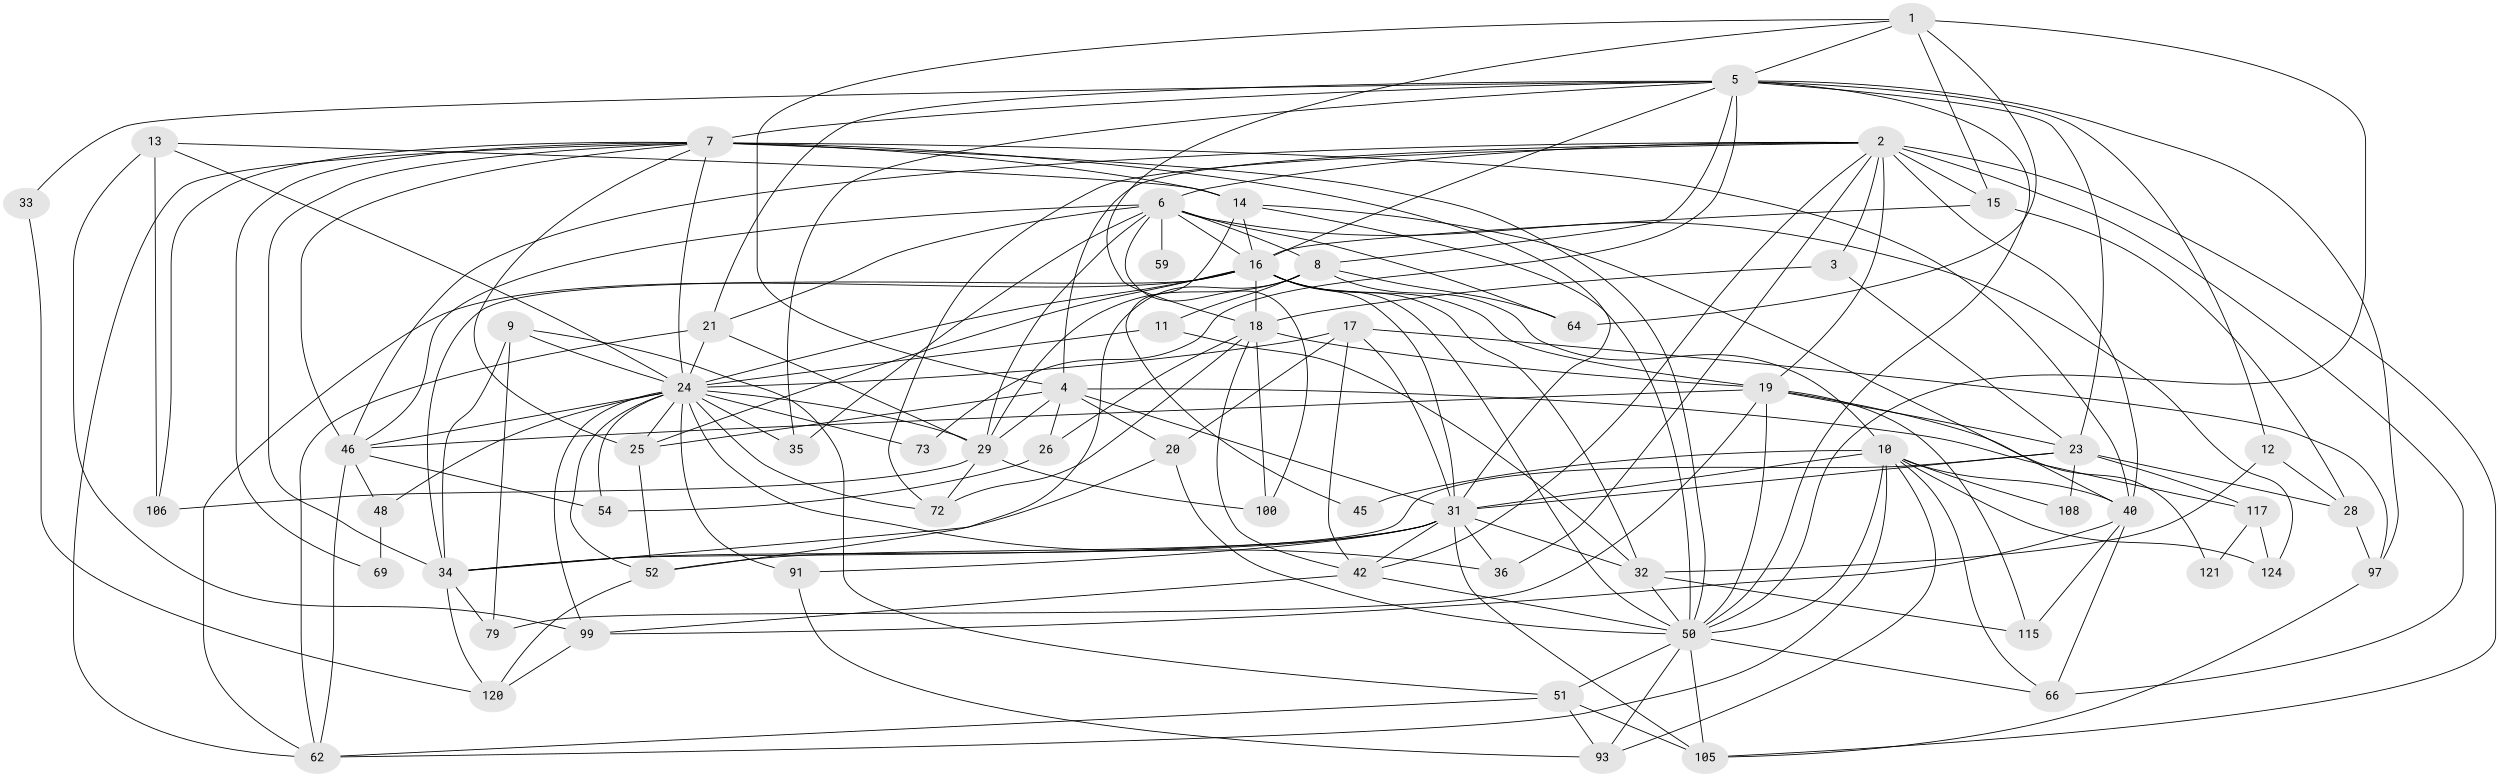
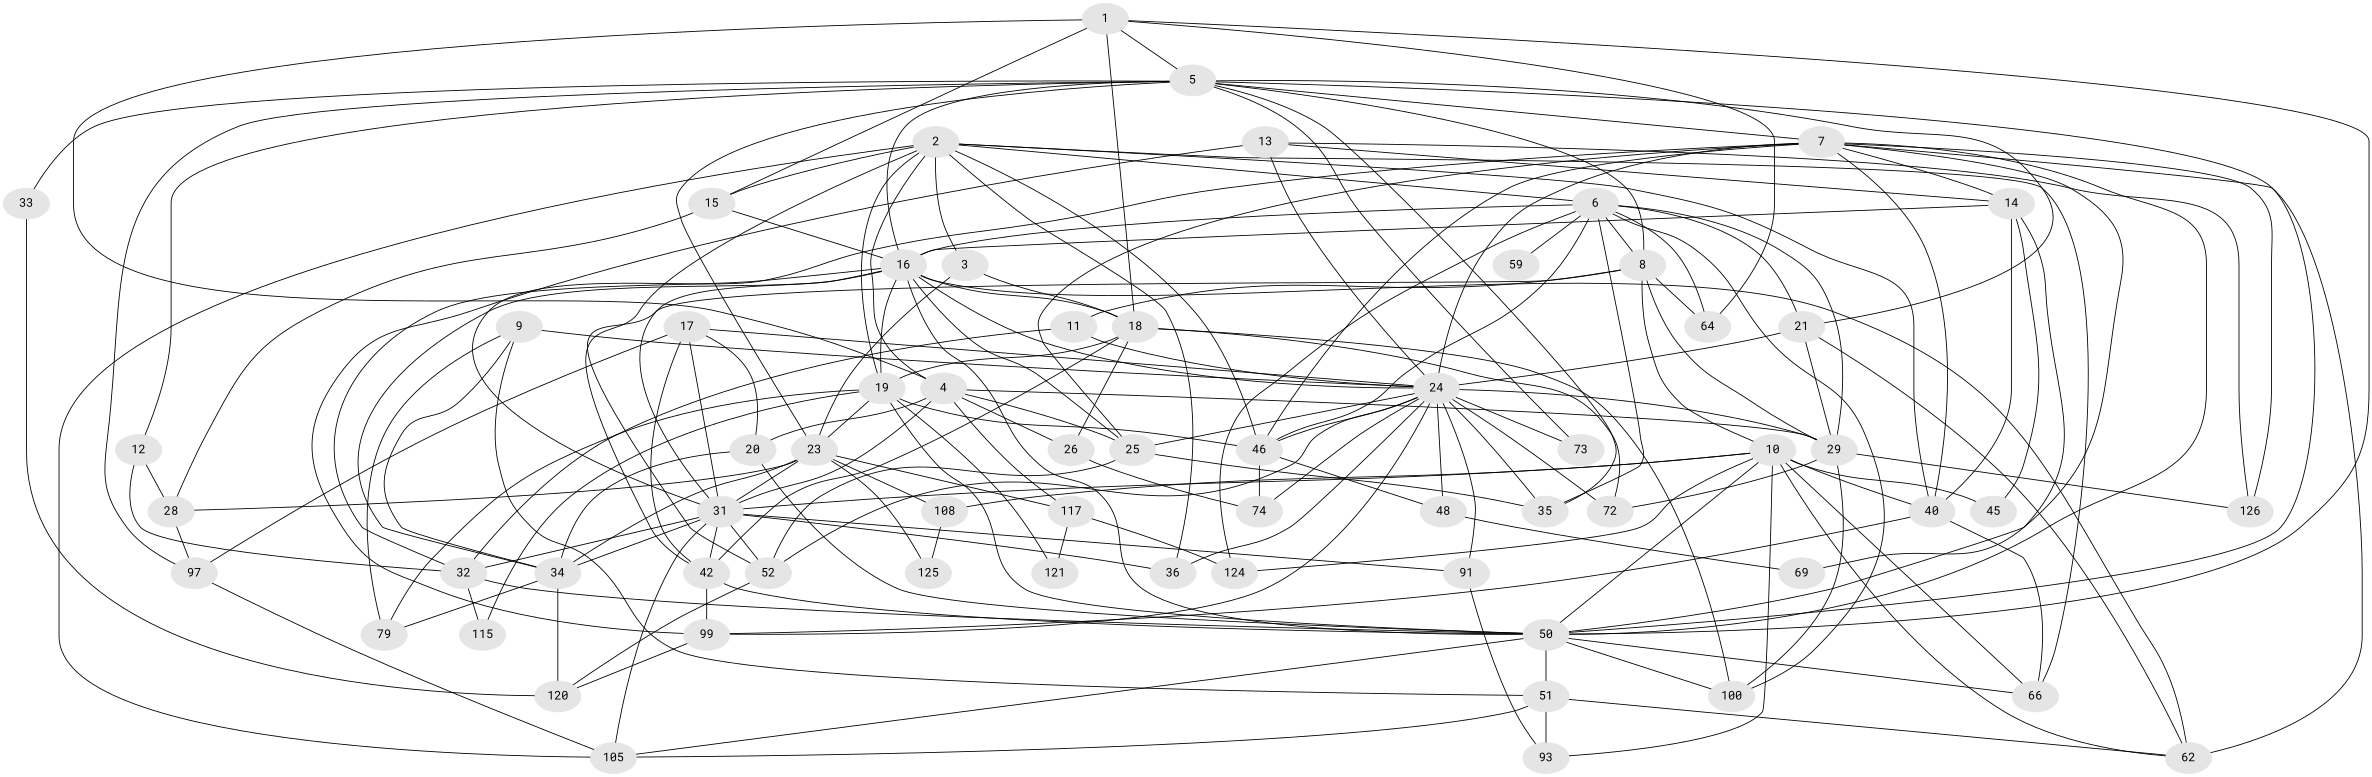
edge "2" -- "72": removed
edge "7" -- "34": removed
edge "25" -- "35": added
node "106": label "106" -> "126"
node "54": label "54" -> "74"
node "125": added
edge "40" -- "115": removed
edge "46" -- "62": removed
edge "50" -- "93": now "50" -- "100"
